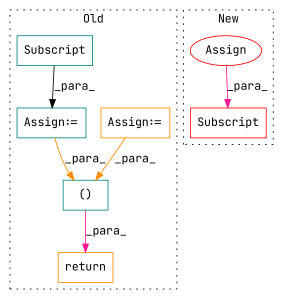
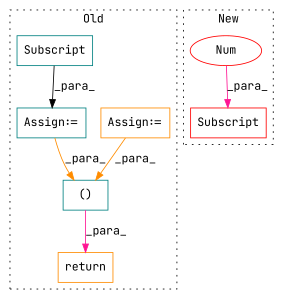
node "Assign": label "Assign" -> "Num"
